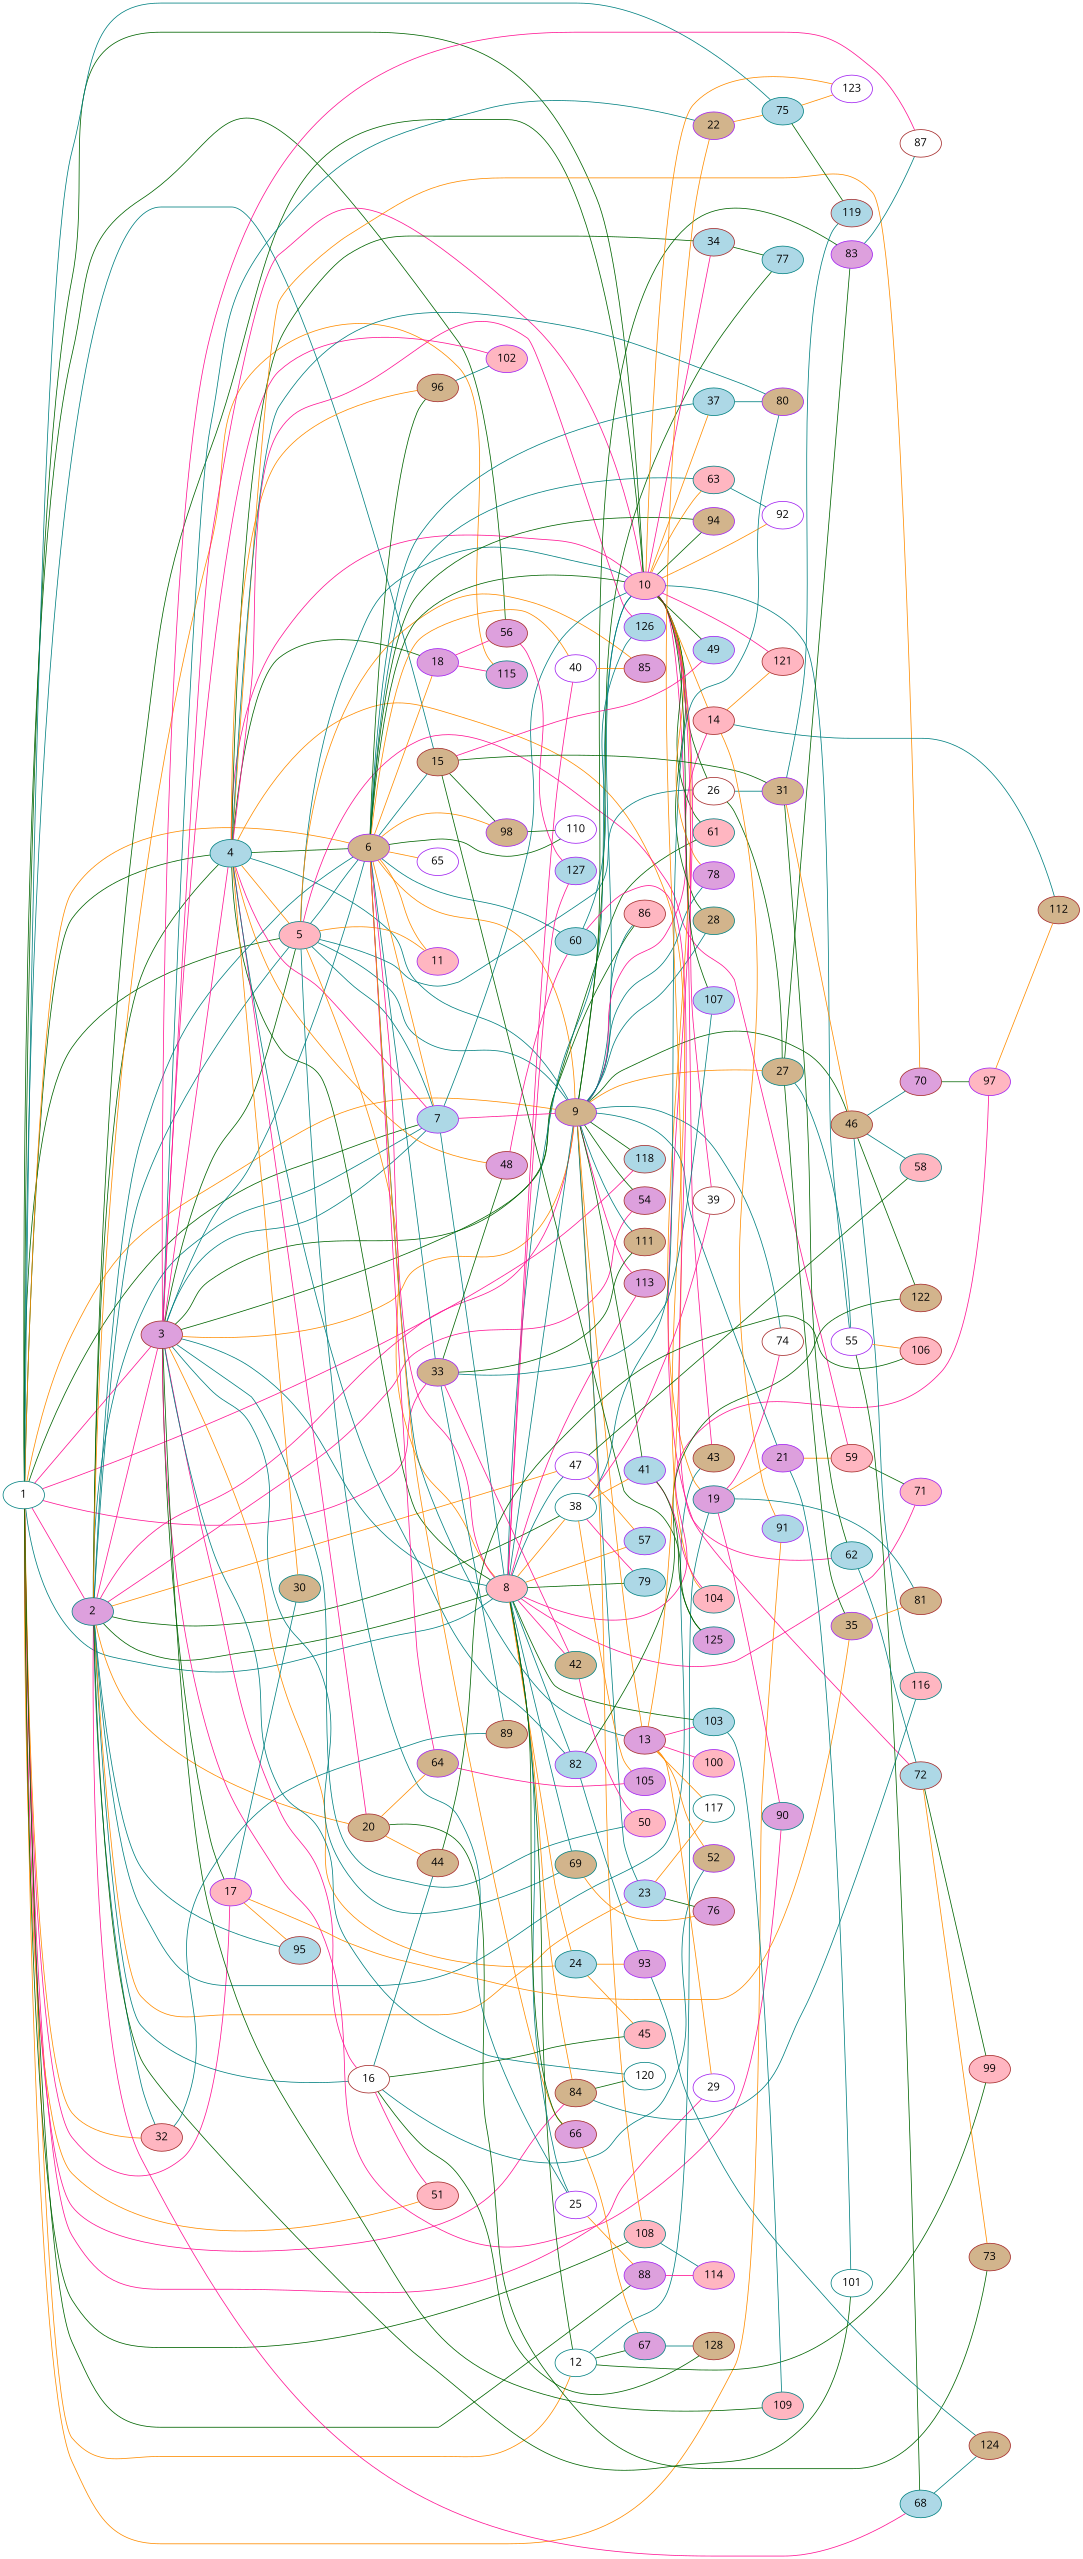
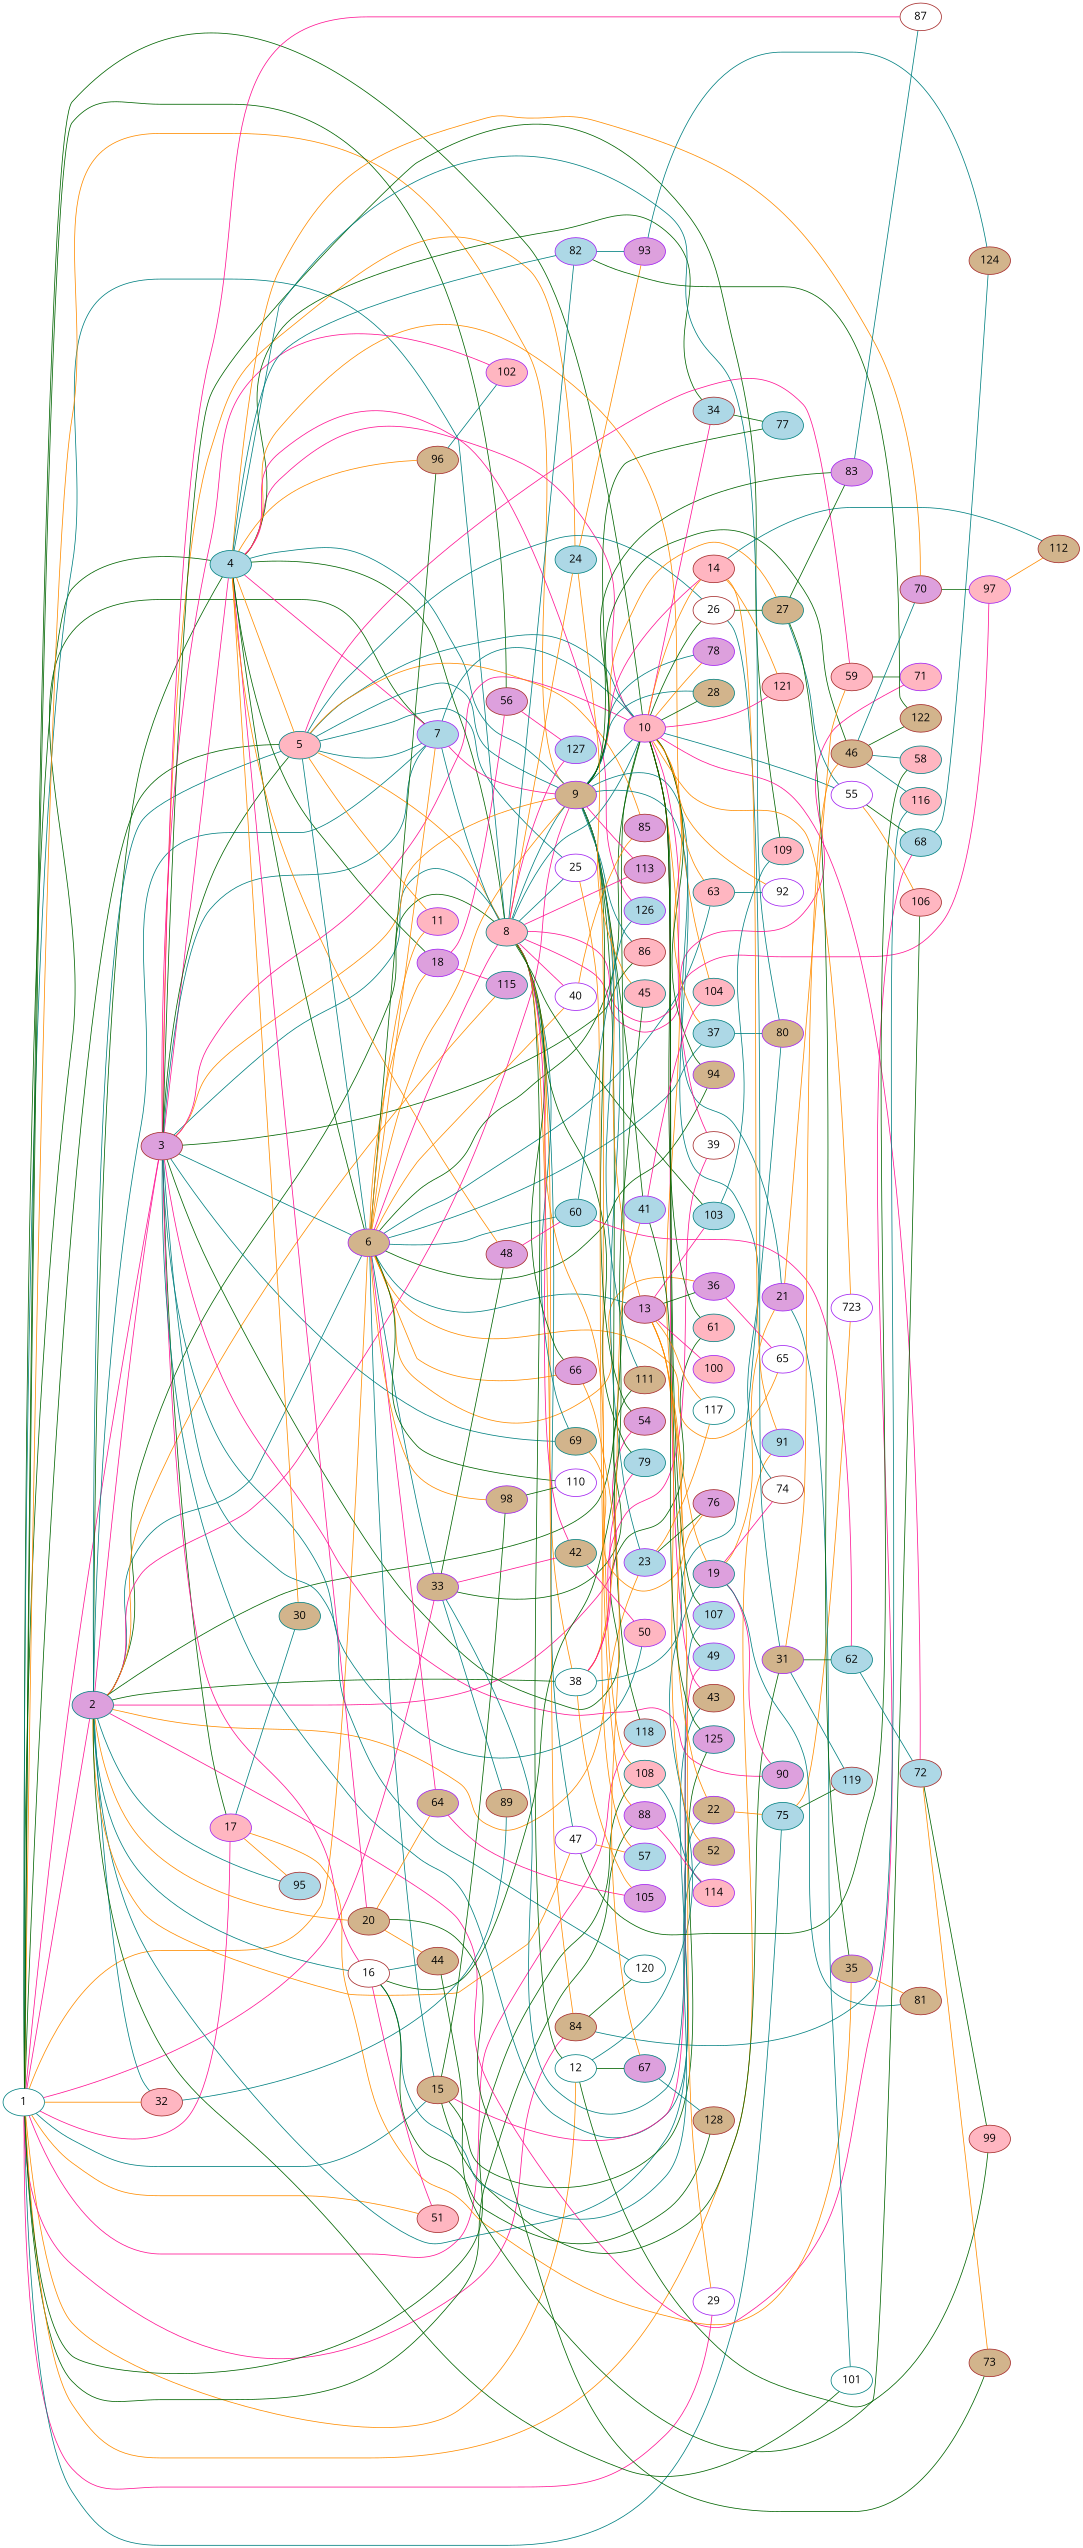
node "123": label "123" -> "723"
node "36": added
